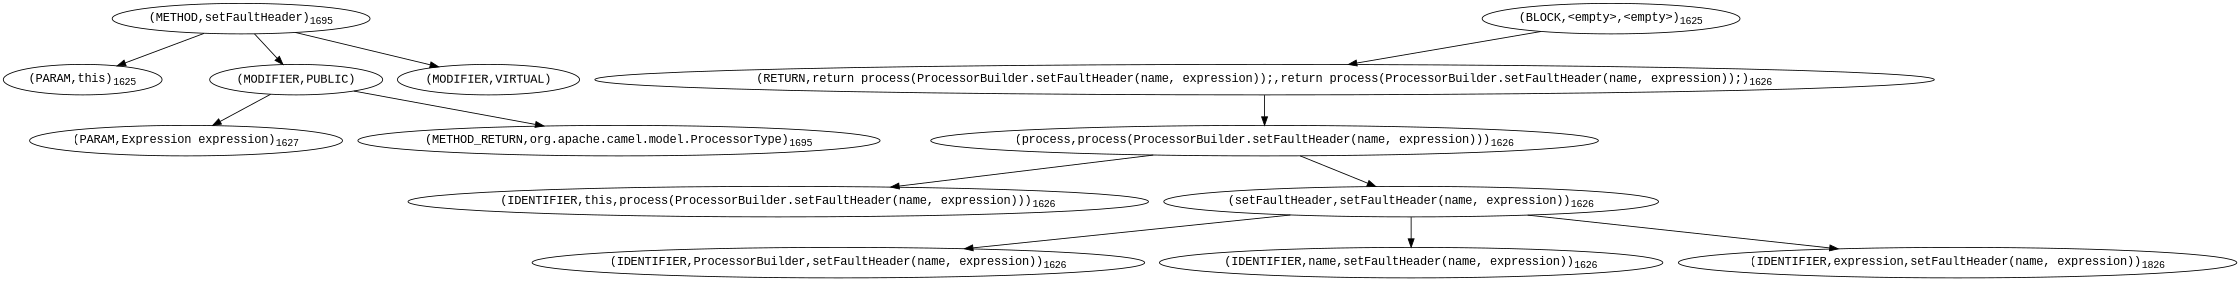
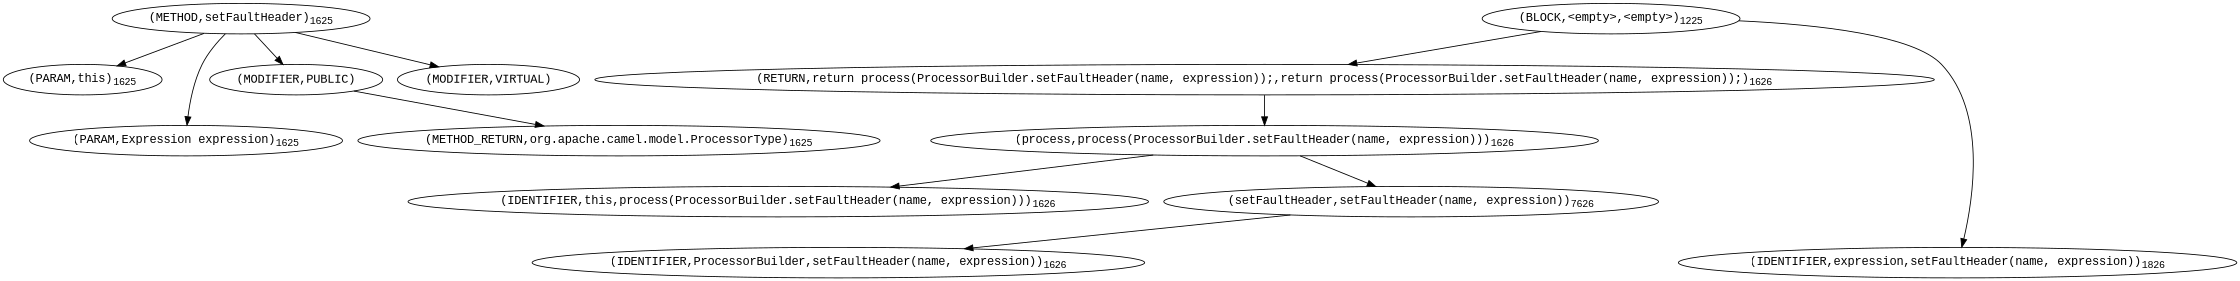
node "(METHOD,setFaultHeader)": text "1695" -> "1625"
node "(BLOCK,<empty>,<empty>)": text "1625" -> "1225"
edge "(MODIFIER,PUBLIC)" -> "(PARAM,Expression expression)": now "(METHOD,setFaultHeader)" -> "(PARAM,Expression expression)"
node "(PARAM,Expression expression)": text "1627" -> "1625"
node "(METHOD_RETURN,org.apache.camel.model.ProcessorType)": text "1695" -> "1625"
node "(setFaultHeader,setFaultHeader(name, expression))": text "1626" -> "7626"
edge "(setFaultHeader,setFaultHeader(name, expression))" -> "(IDENTIFIER,expression,setFaultHeader(name, expression))": now "(BLOCK,<empty>,<empty>)" -> "(IDENTIFIER,expression,setFaultHeader(name, expression))"
node "(IDENTIFIER,name,setFaultHeader(name, expression))": removed
